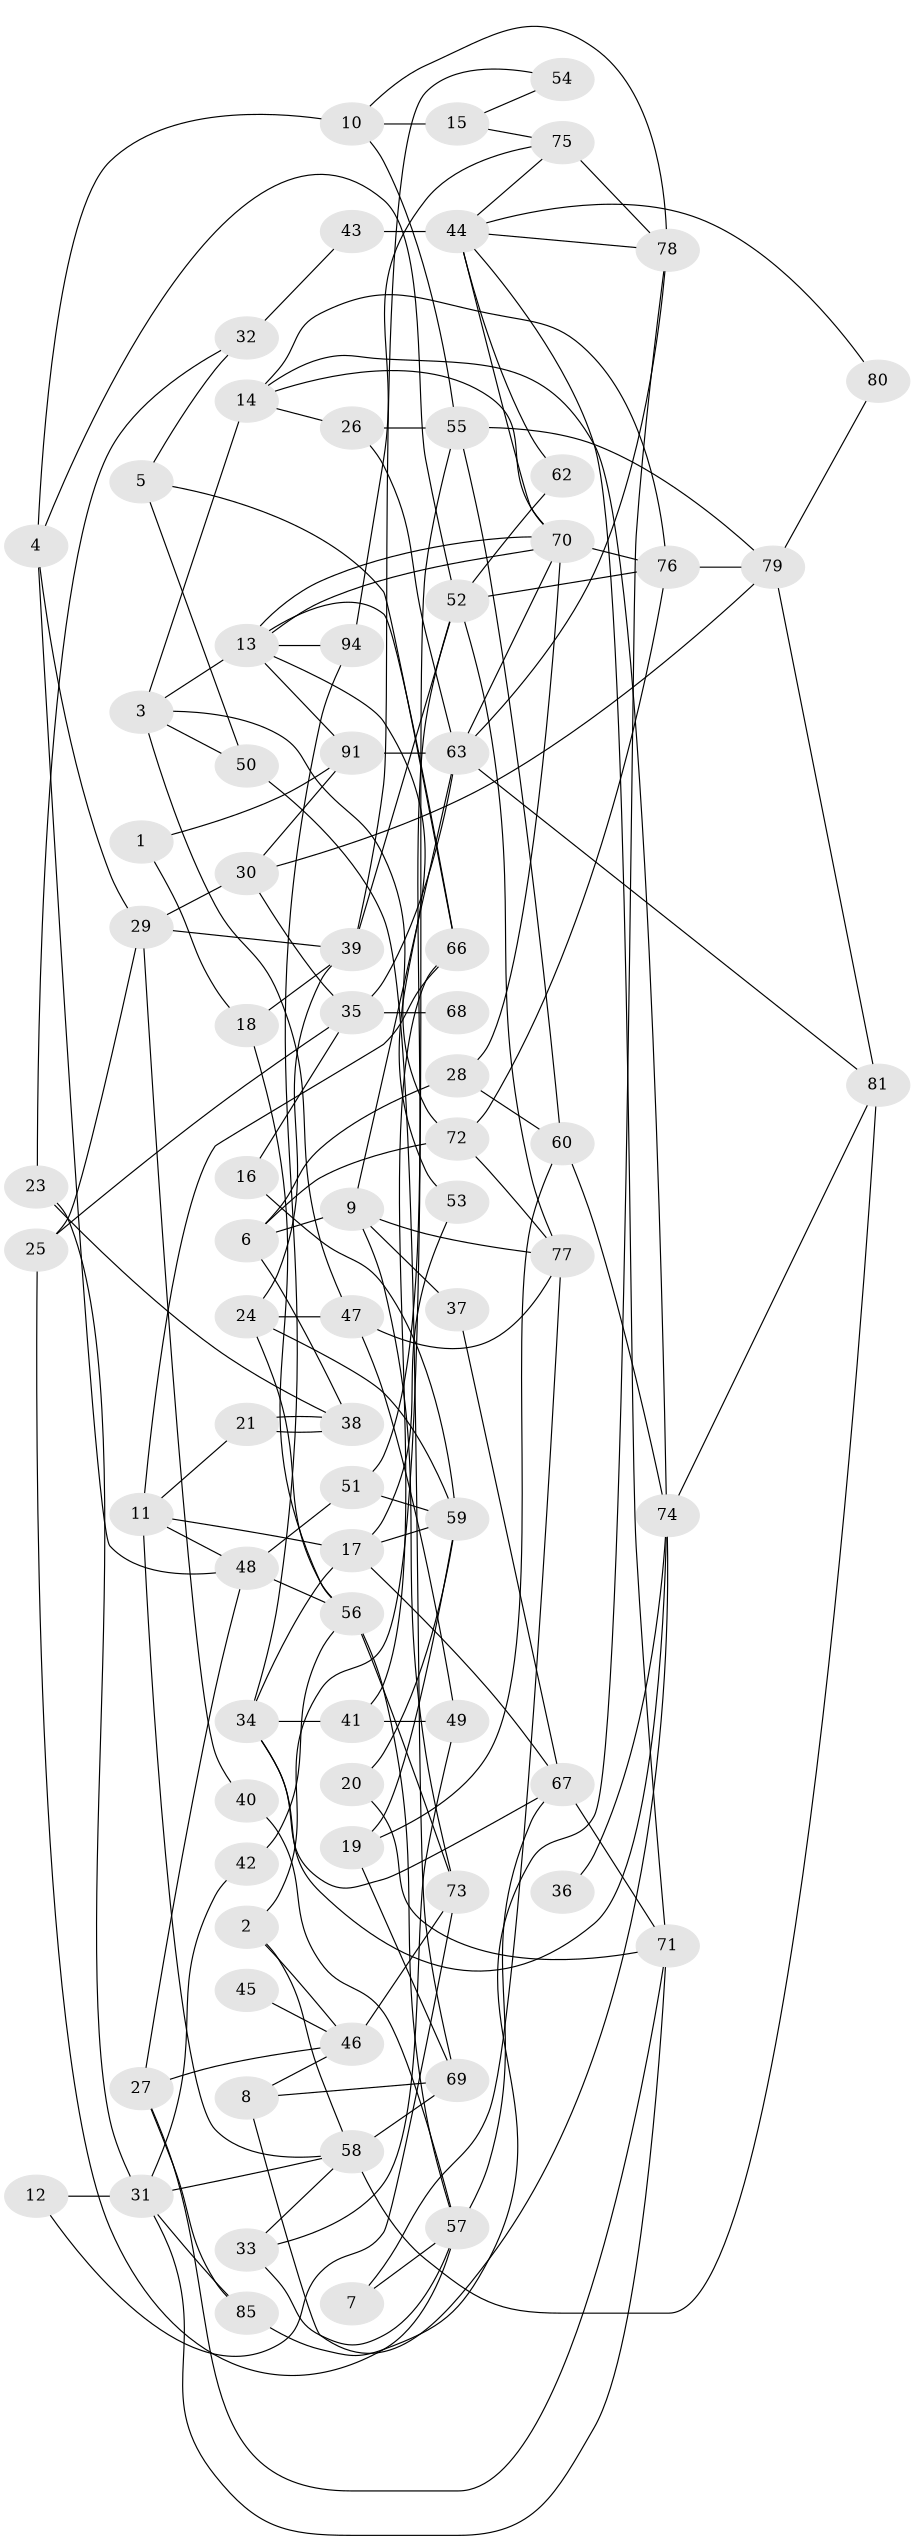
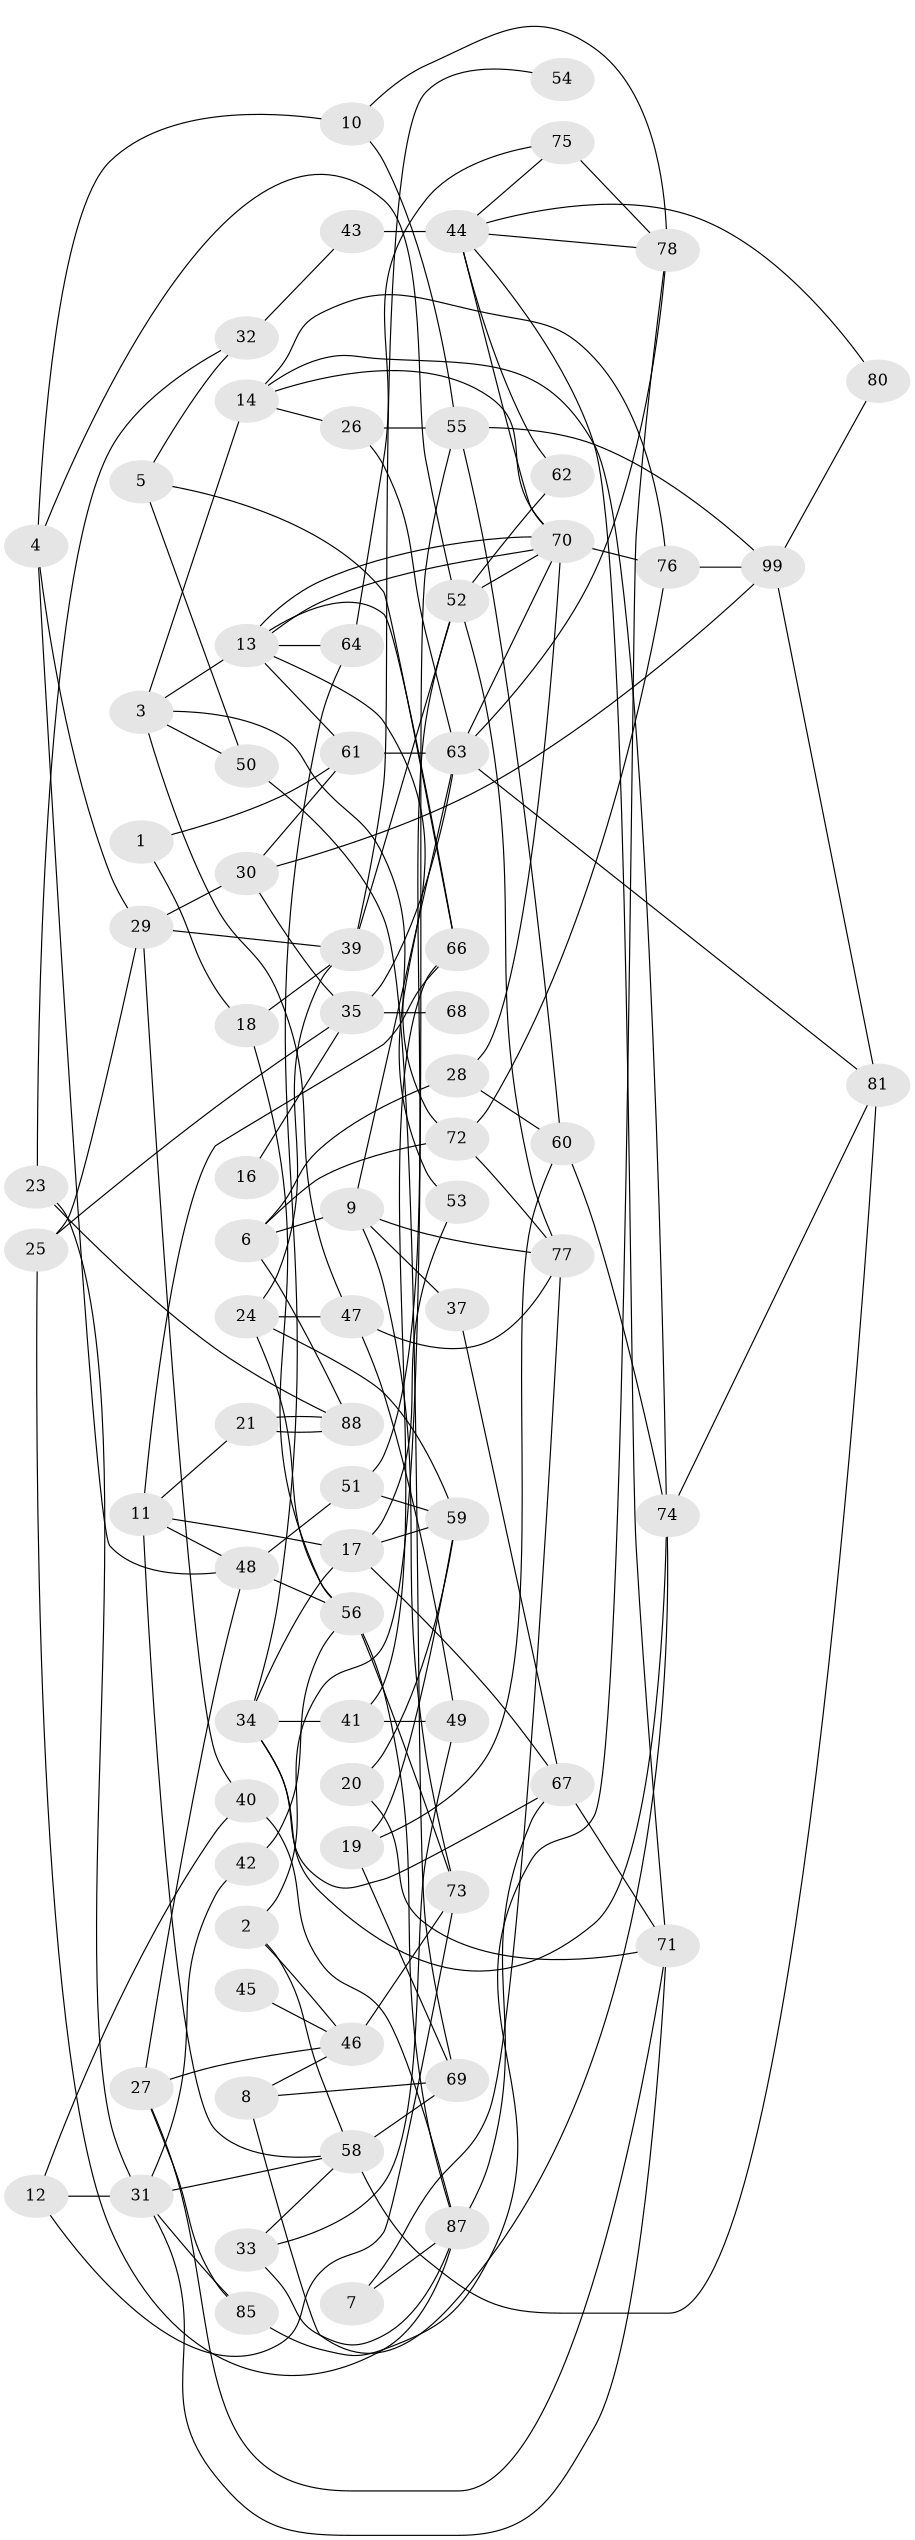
node "15": removed
node "79": label "79" -> "99"
edge "76" -- "52": now "70" -- "52"
node "94": label "94" -> "64"
node "91": label "91" -> "61"
edge "16" -- "59": removed
node "38": label "38" -> "88"
node "36": removed
edge "40" -- "12": added
node "57": label "57" -> "87"
